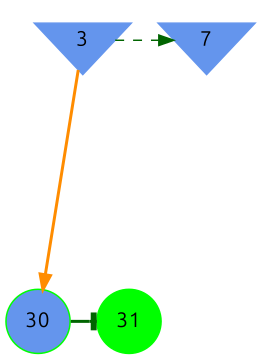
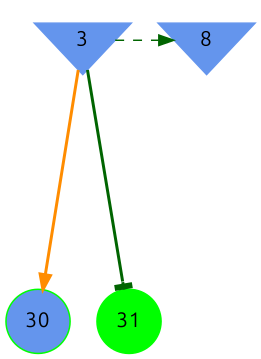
node "7": label "7" -> "8"
edge "30" -> "31": now "3" -> "31"
